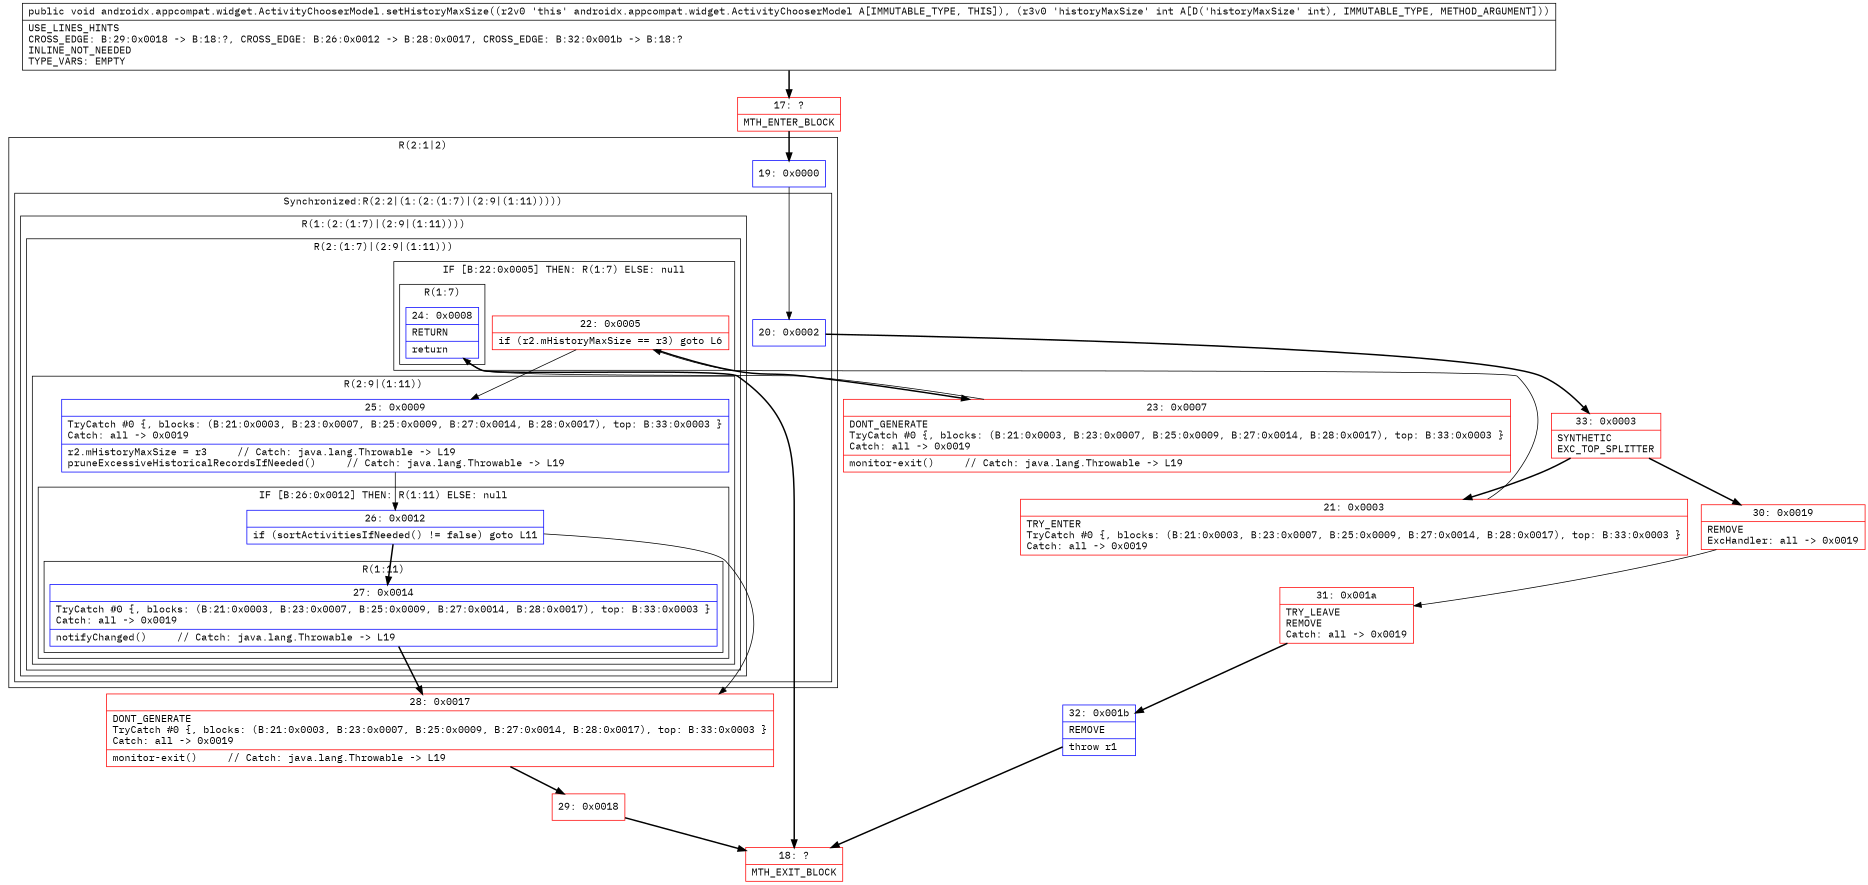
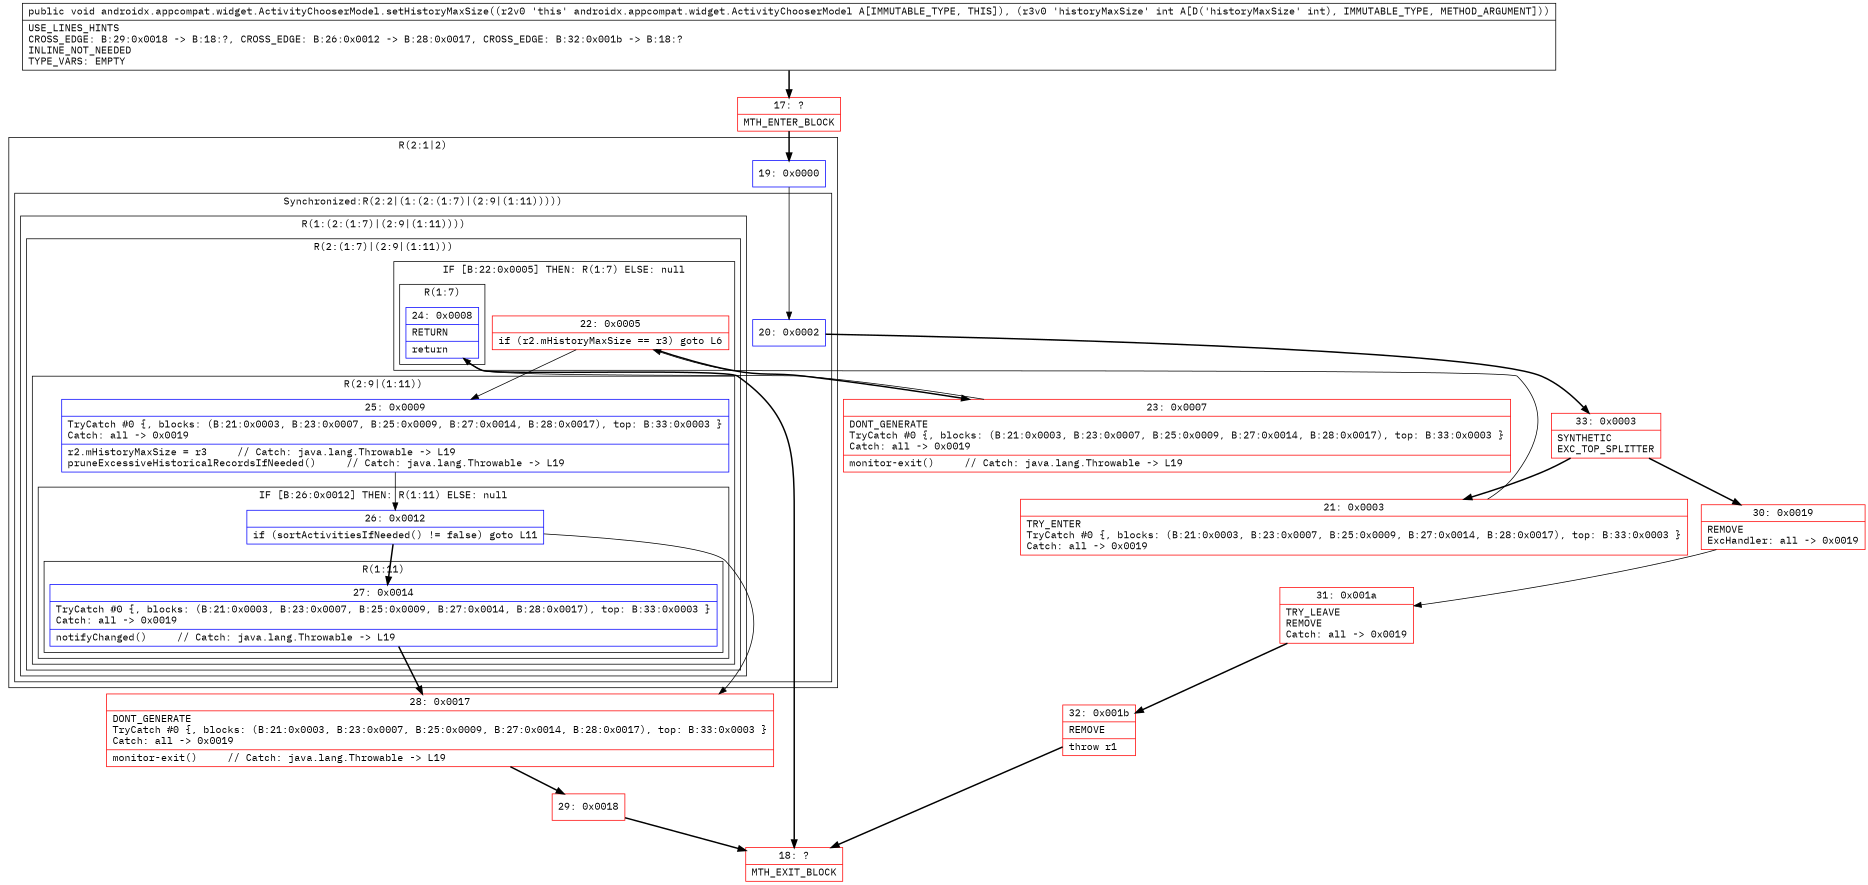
node "32: 0x001b": color blue -> red
